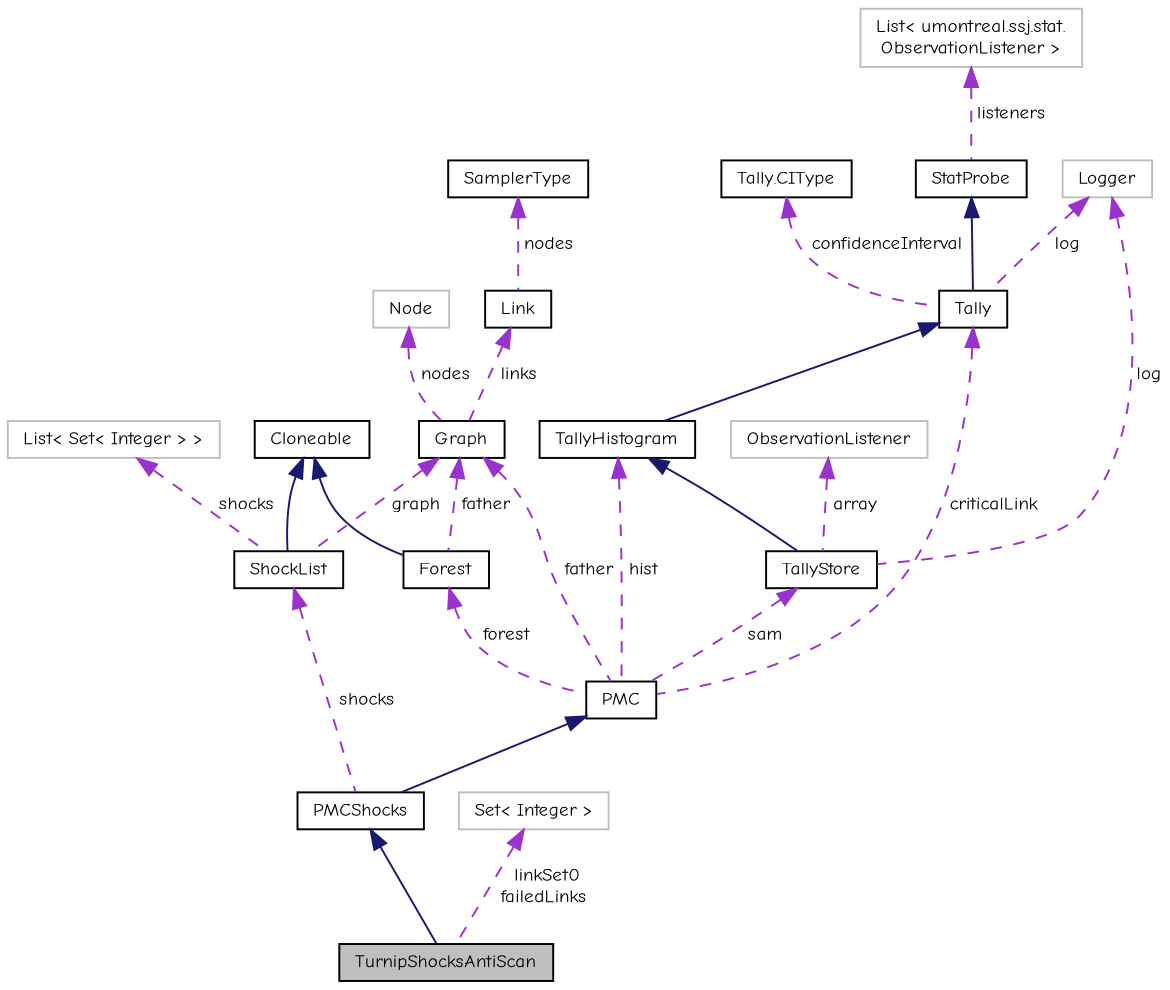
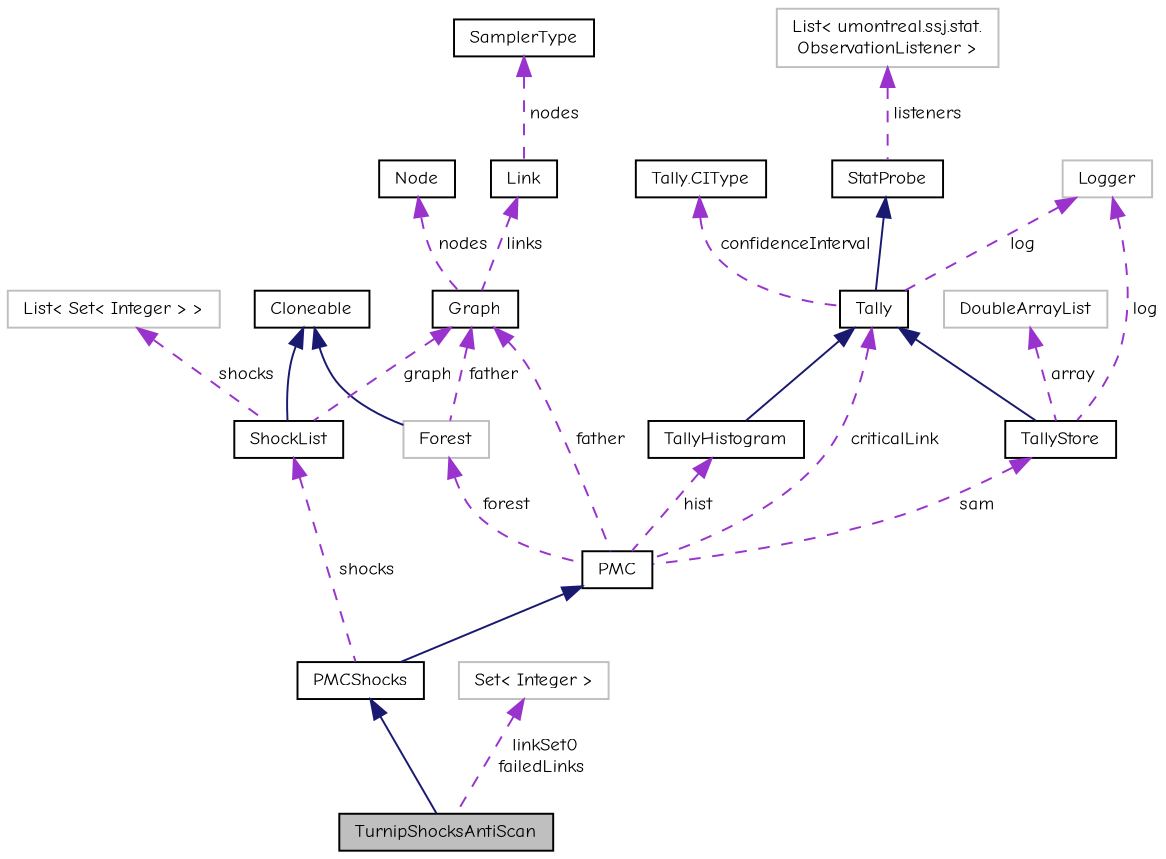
node "Node": color grey75 -> black
node "ObservationListener": label "ObservationListener" -> "DoubleArrayList"
edge "TallyStore" -> "TallyHistogram": now "TallyStore" -> "Tally"
node "Forest": color black -> grey75
